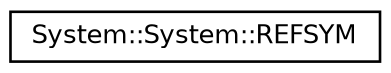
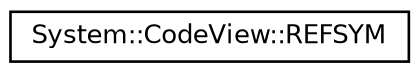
node "System::System::REFSYM": label "System::System::REFSYM" -> "System::CodeView::REFSYM"
